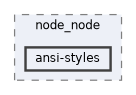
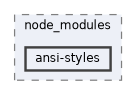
cluster "node_node": label "node_node" -> "node_modules"
